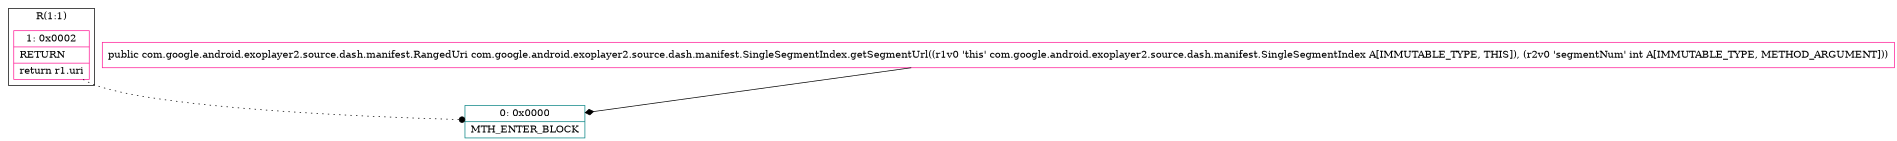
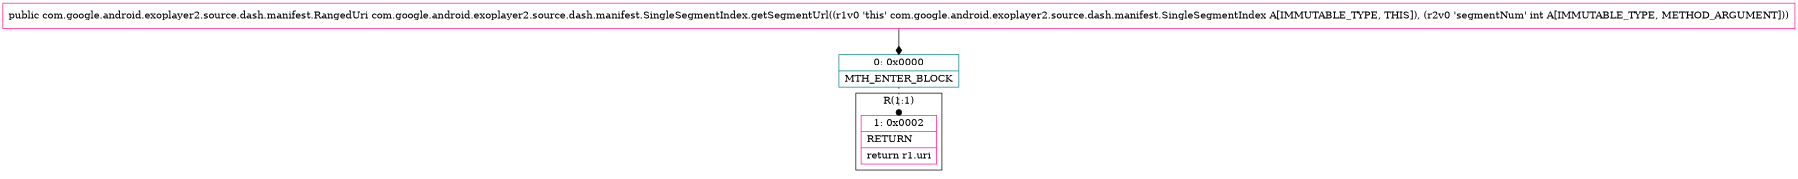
edge "1: 0x0002" -> "0: 0x0000": reversed
